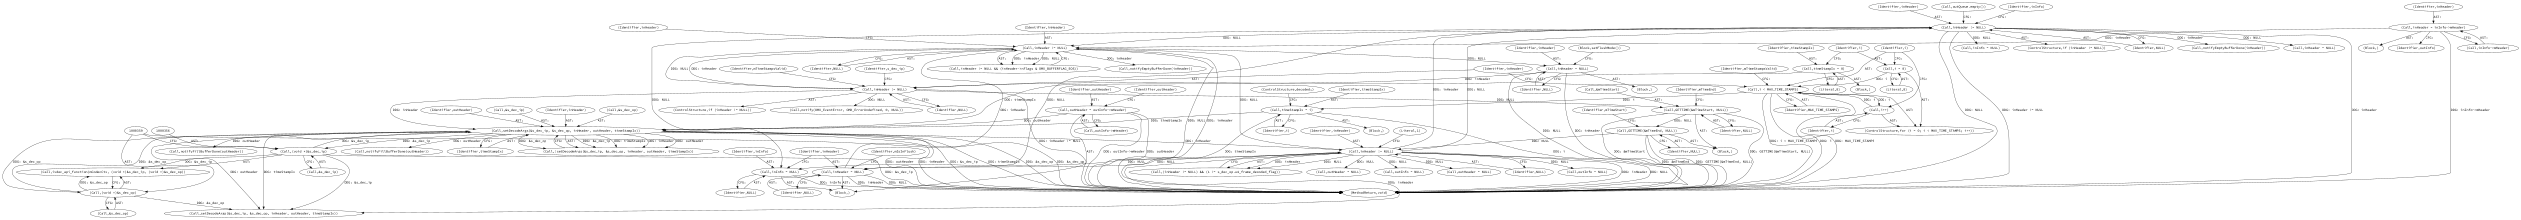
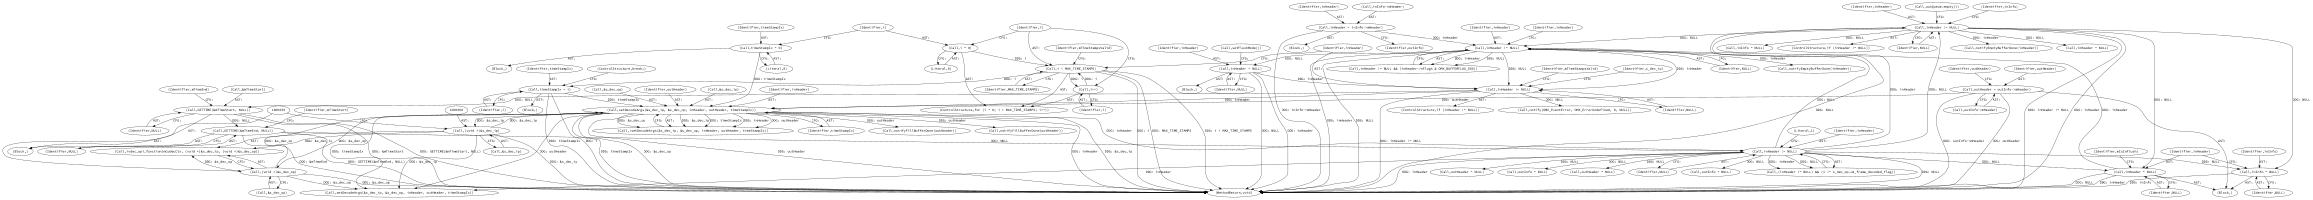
edge "(Call,inHeader = inInfo->mHeader)" -> "(Call,inInfo->mHeader)": removed, label "CFG:"
node "(Block,setFlushMode())": label "(Block,setFlushMode())" -> "(Call,setFlushMode())"
node "(ControlStructure,decoded;)": label "(ControlStructure,decoded;)" -> "(ControlStructure,break;)"
edge "1000359" -> "(MethodReturn,void)": now "(Call,(void *)&s_dec_op)" -> "(MethodReturn,void)"
